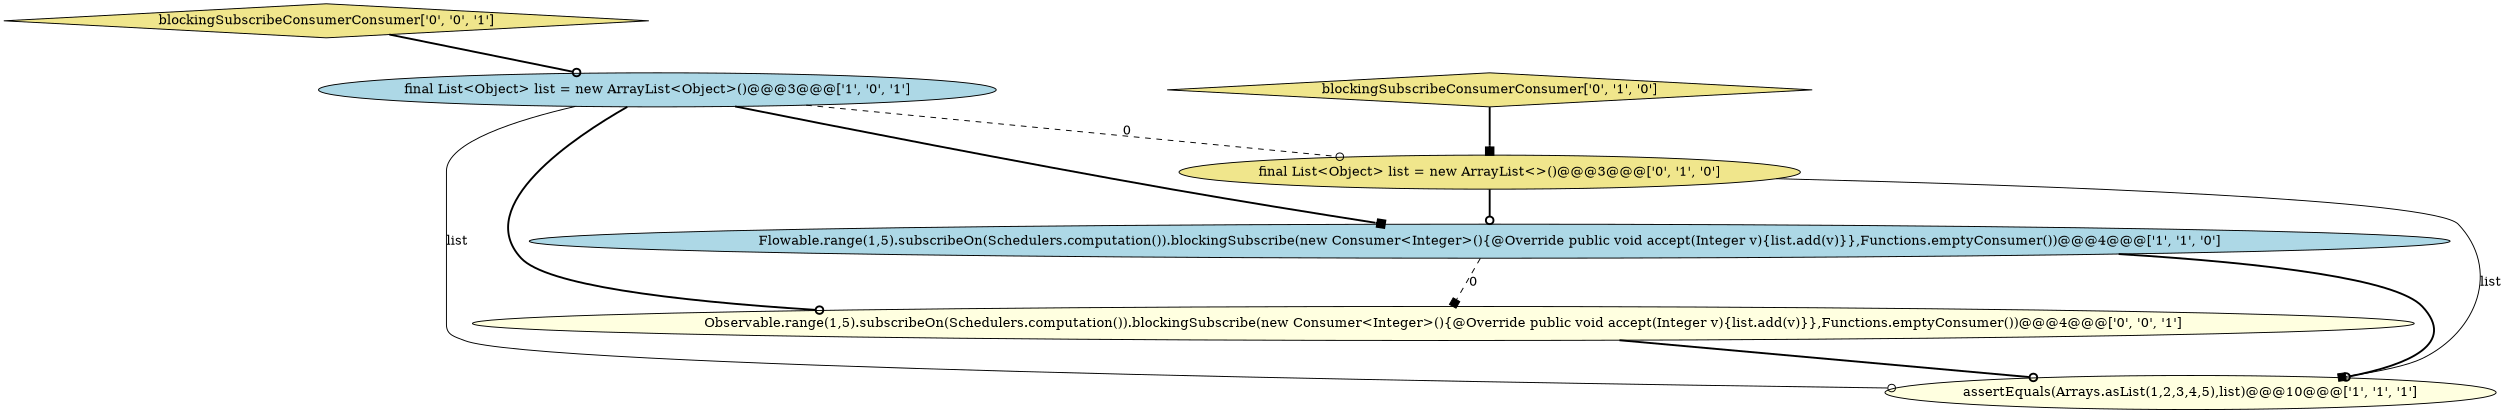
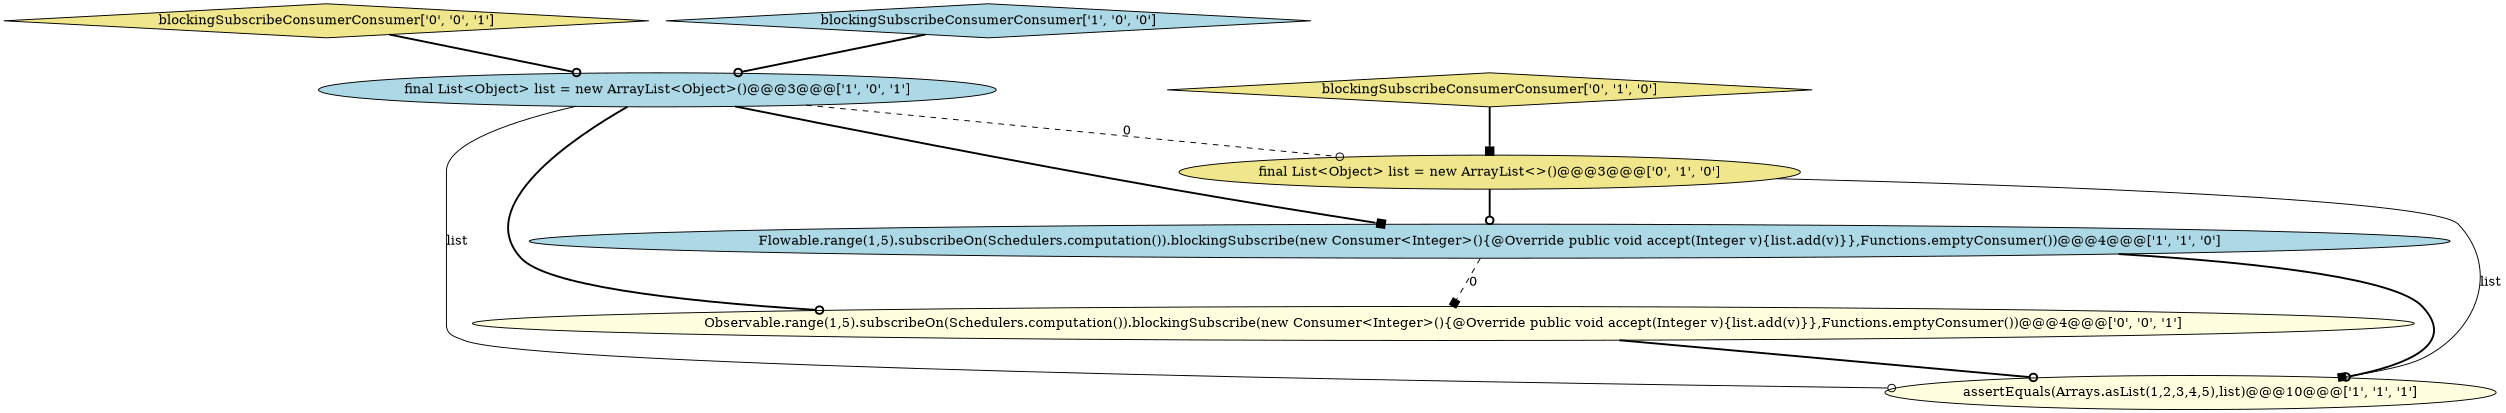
node "blockingSubscribeConsumerConsumer['1', '0', '0']": added
